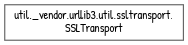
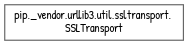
node "util._vendor.urllib3.util.ssltransport. SSLTransport": label "util._vendor.urllib3.util.ssltransport. SSLTransport" -> "pip._vendor.urllib3.util.ssltransport. SSLTransport"
